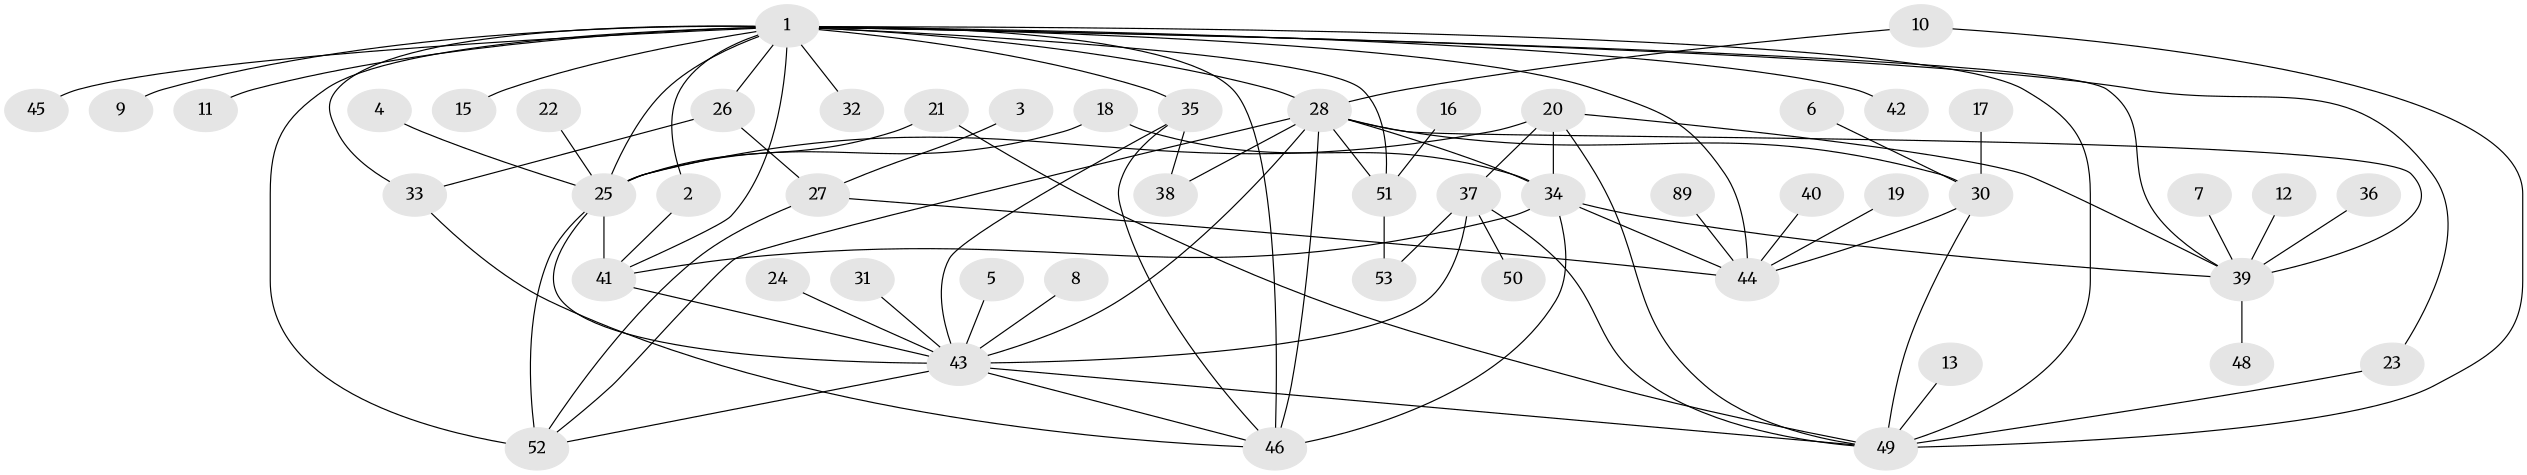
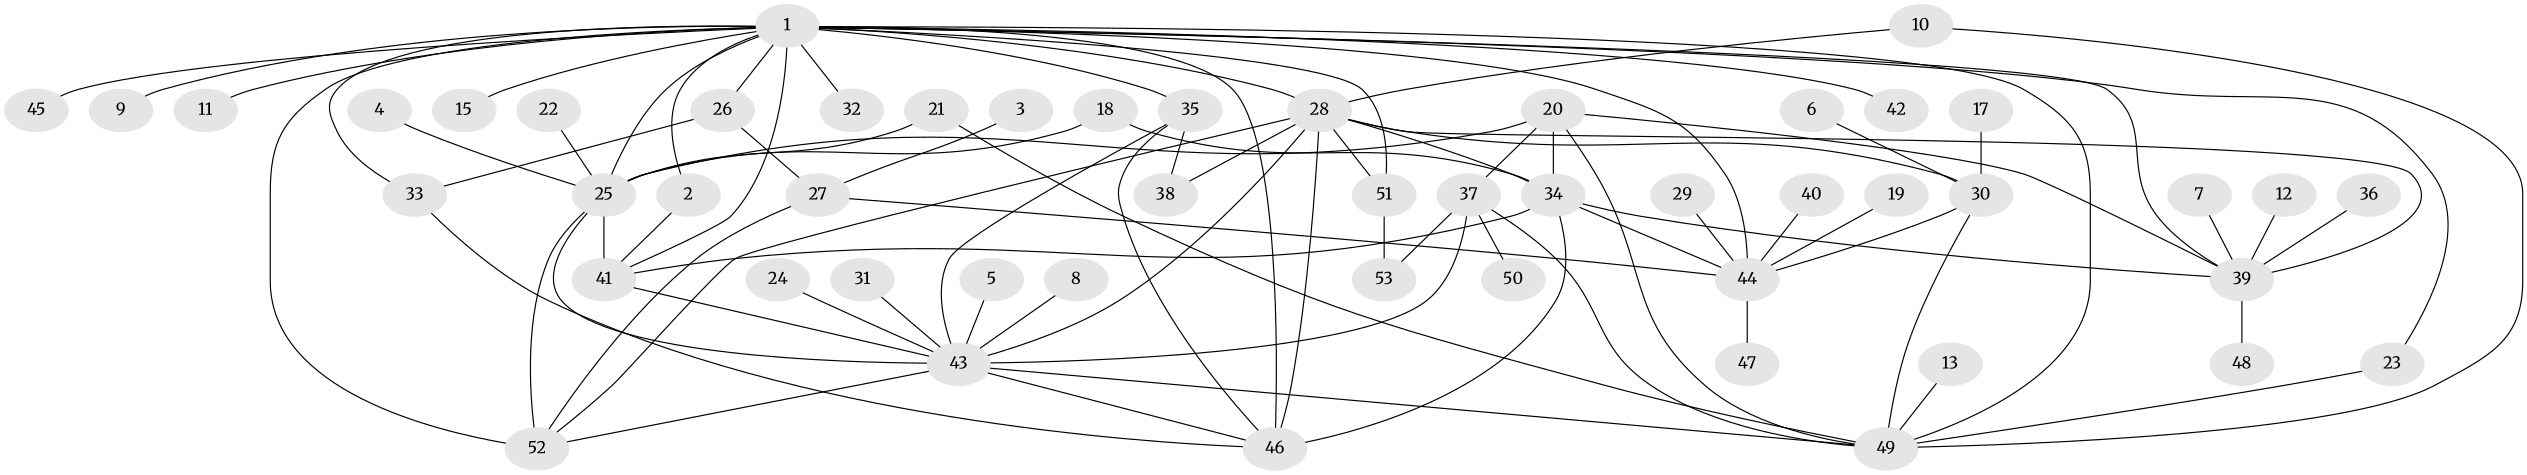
node "16": removed
node "89": label "89" -> "29"
node "47": added
